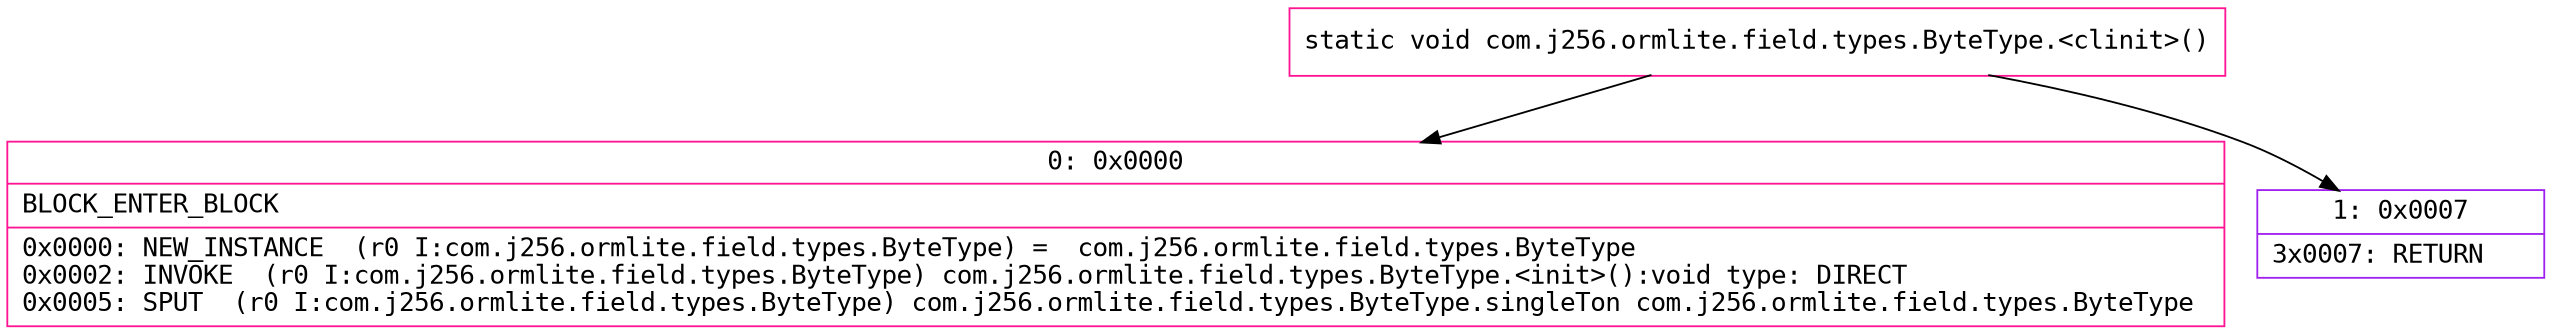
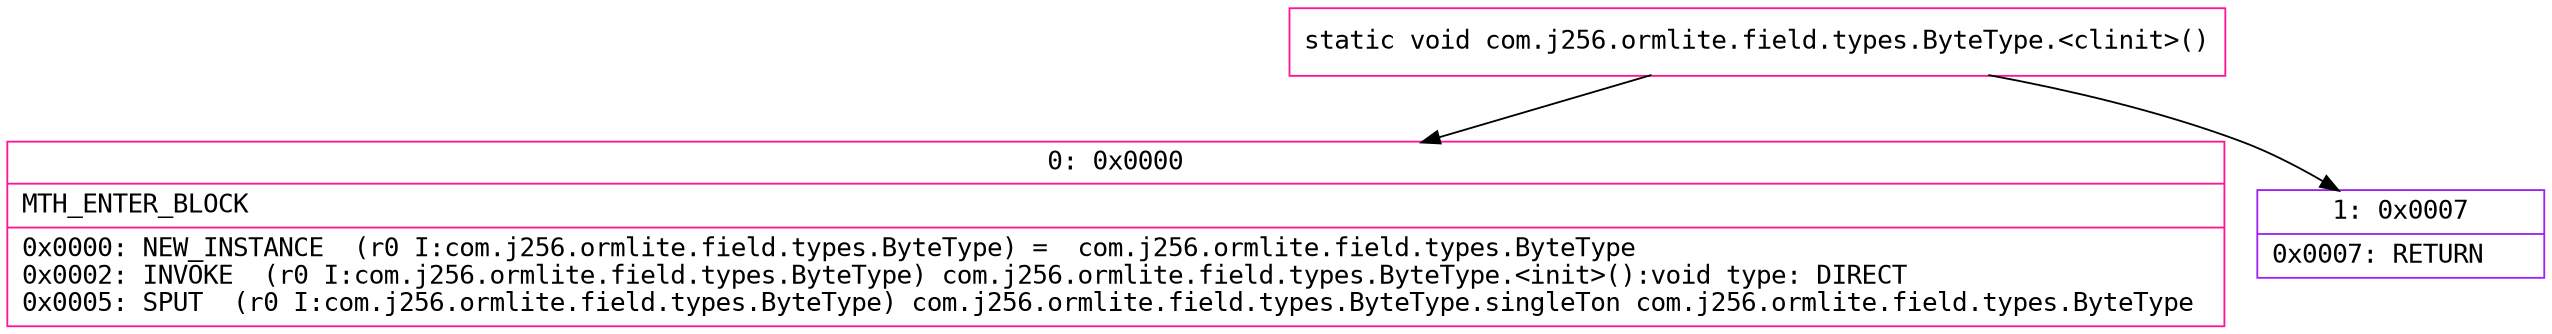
node "0: 0x0000": text "BLOCK_ENTER_BLOCK" -> "MTH_ENTER_BLOCK"
node "1: 0x0007": text "3x0007: RETURN" -> "0x0007: RETURN"
